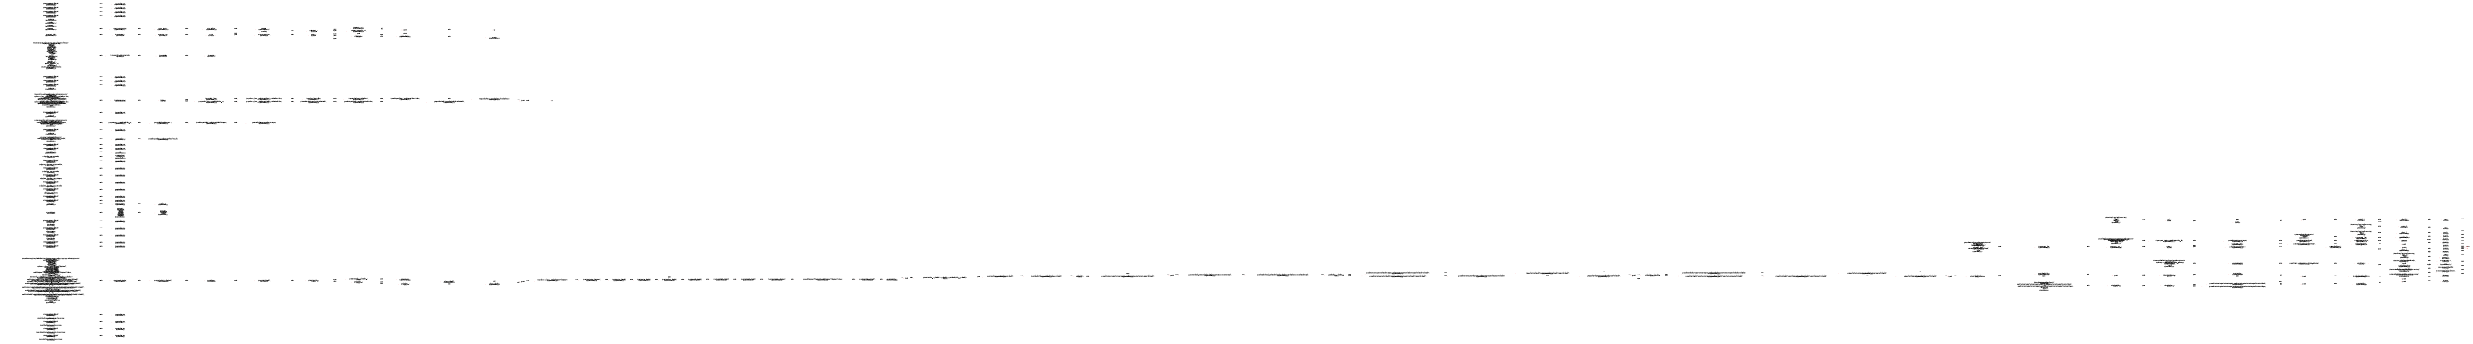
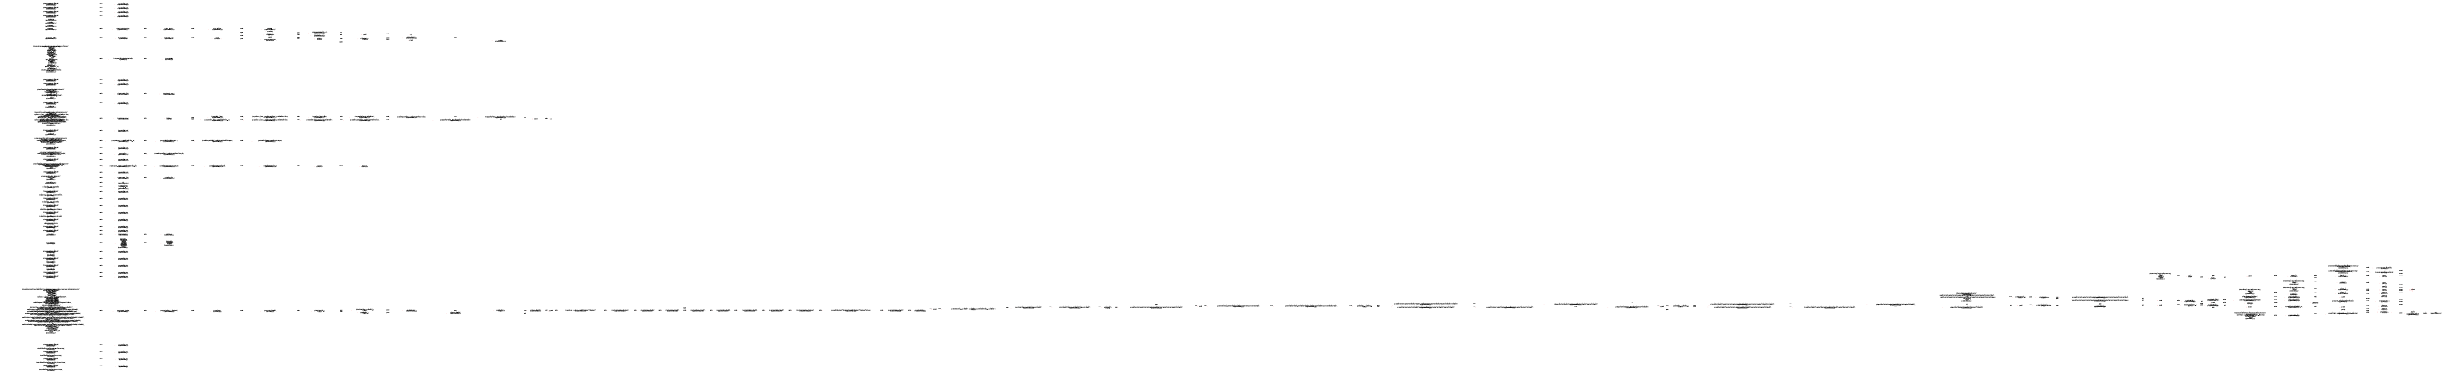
edge "201_ external_loop" -> "218_ if_lengthLength == 0 1632-if-219-223": now "201_ while 1549-while-202-218" -> "218_ if_lengthLength == 0 1632-if-219-223"
edge "203_ if_digit == 0 1565-if-204-209" -> "203_ end_if": reversed
node "193_ uint256 length; 1505-new_variable-194-194": removed
node "122_ dexstatuscheck 774-expression_statement-123-123": removed
edge "31_ assert(b <= a); 227-expression_statement-32-32" -> "32_ return a - b; 234-return-33-33": now "31_ assert(b <= a); 227-expression_statement-32-32" -> "38_ return c; 270-return-39-39"
node "109_ return true; 673-return-110-110": removed
edge "159_ return true; 1239-return-160-160" -> "0_ exit_node": removed, label "return_exit"
node "166_ if_type_==0 1293-if-167-175": removed
edge "183_ for(i<addr.length;;i++) 1423-for-184-186" -> "183_ end_loop": reversed
edge "37_ assert(c >= a); 263-expression_statement-38-38" -> "36_ uint256 c = a + b; 255-new_variable-37-37": reversed
edge "309_ return true; 2724-return-310-310" -> "0_ exit_node": now "309_ return true; 2724-return-310-310" -> "126_ return true; 835-return-127-127"
edge "300_ if_Order[orderid].status==1 2623-if-301-309" -> "300_ end_if": now "290_ if_Order[orderiD].tradeAmount==0 2565-if-291-293" -> "300_ end_if"
edge "235_ if_tradeDetails[6] == 0 1781-if-236-241" -> "238_ if_tradeDetails[6] ==1 1794-if-239-241": now "255_ cancelOrder(orderiD); 1964-expression_statement-256-256" -> "238_ if_tradeDetails[6] ==1 1794-if-239-241"
